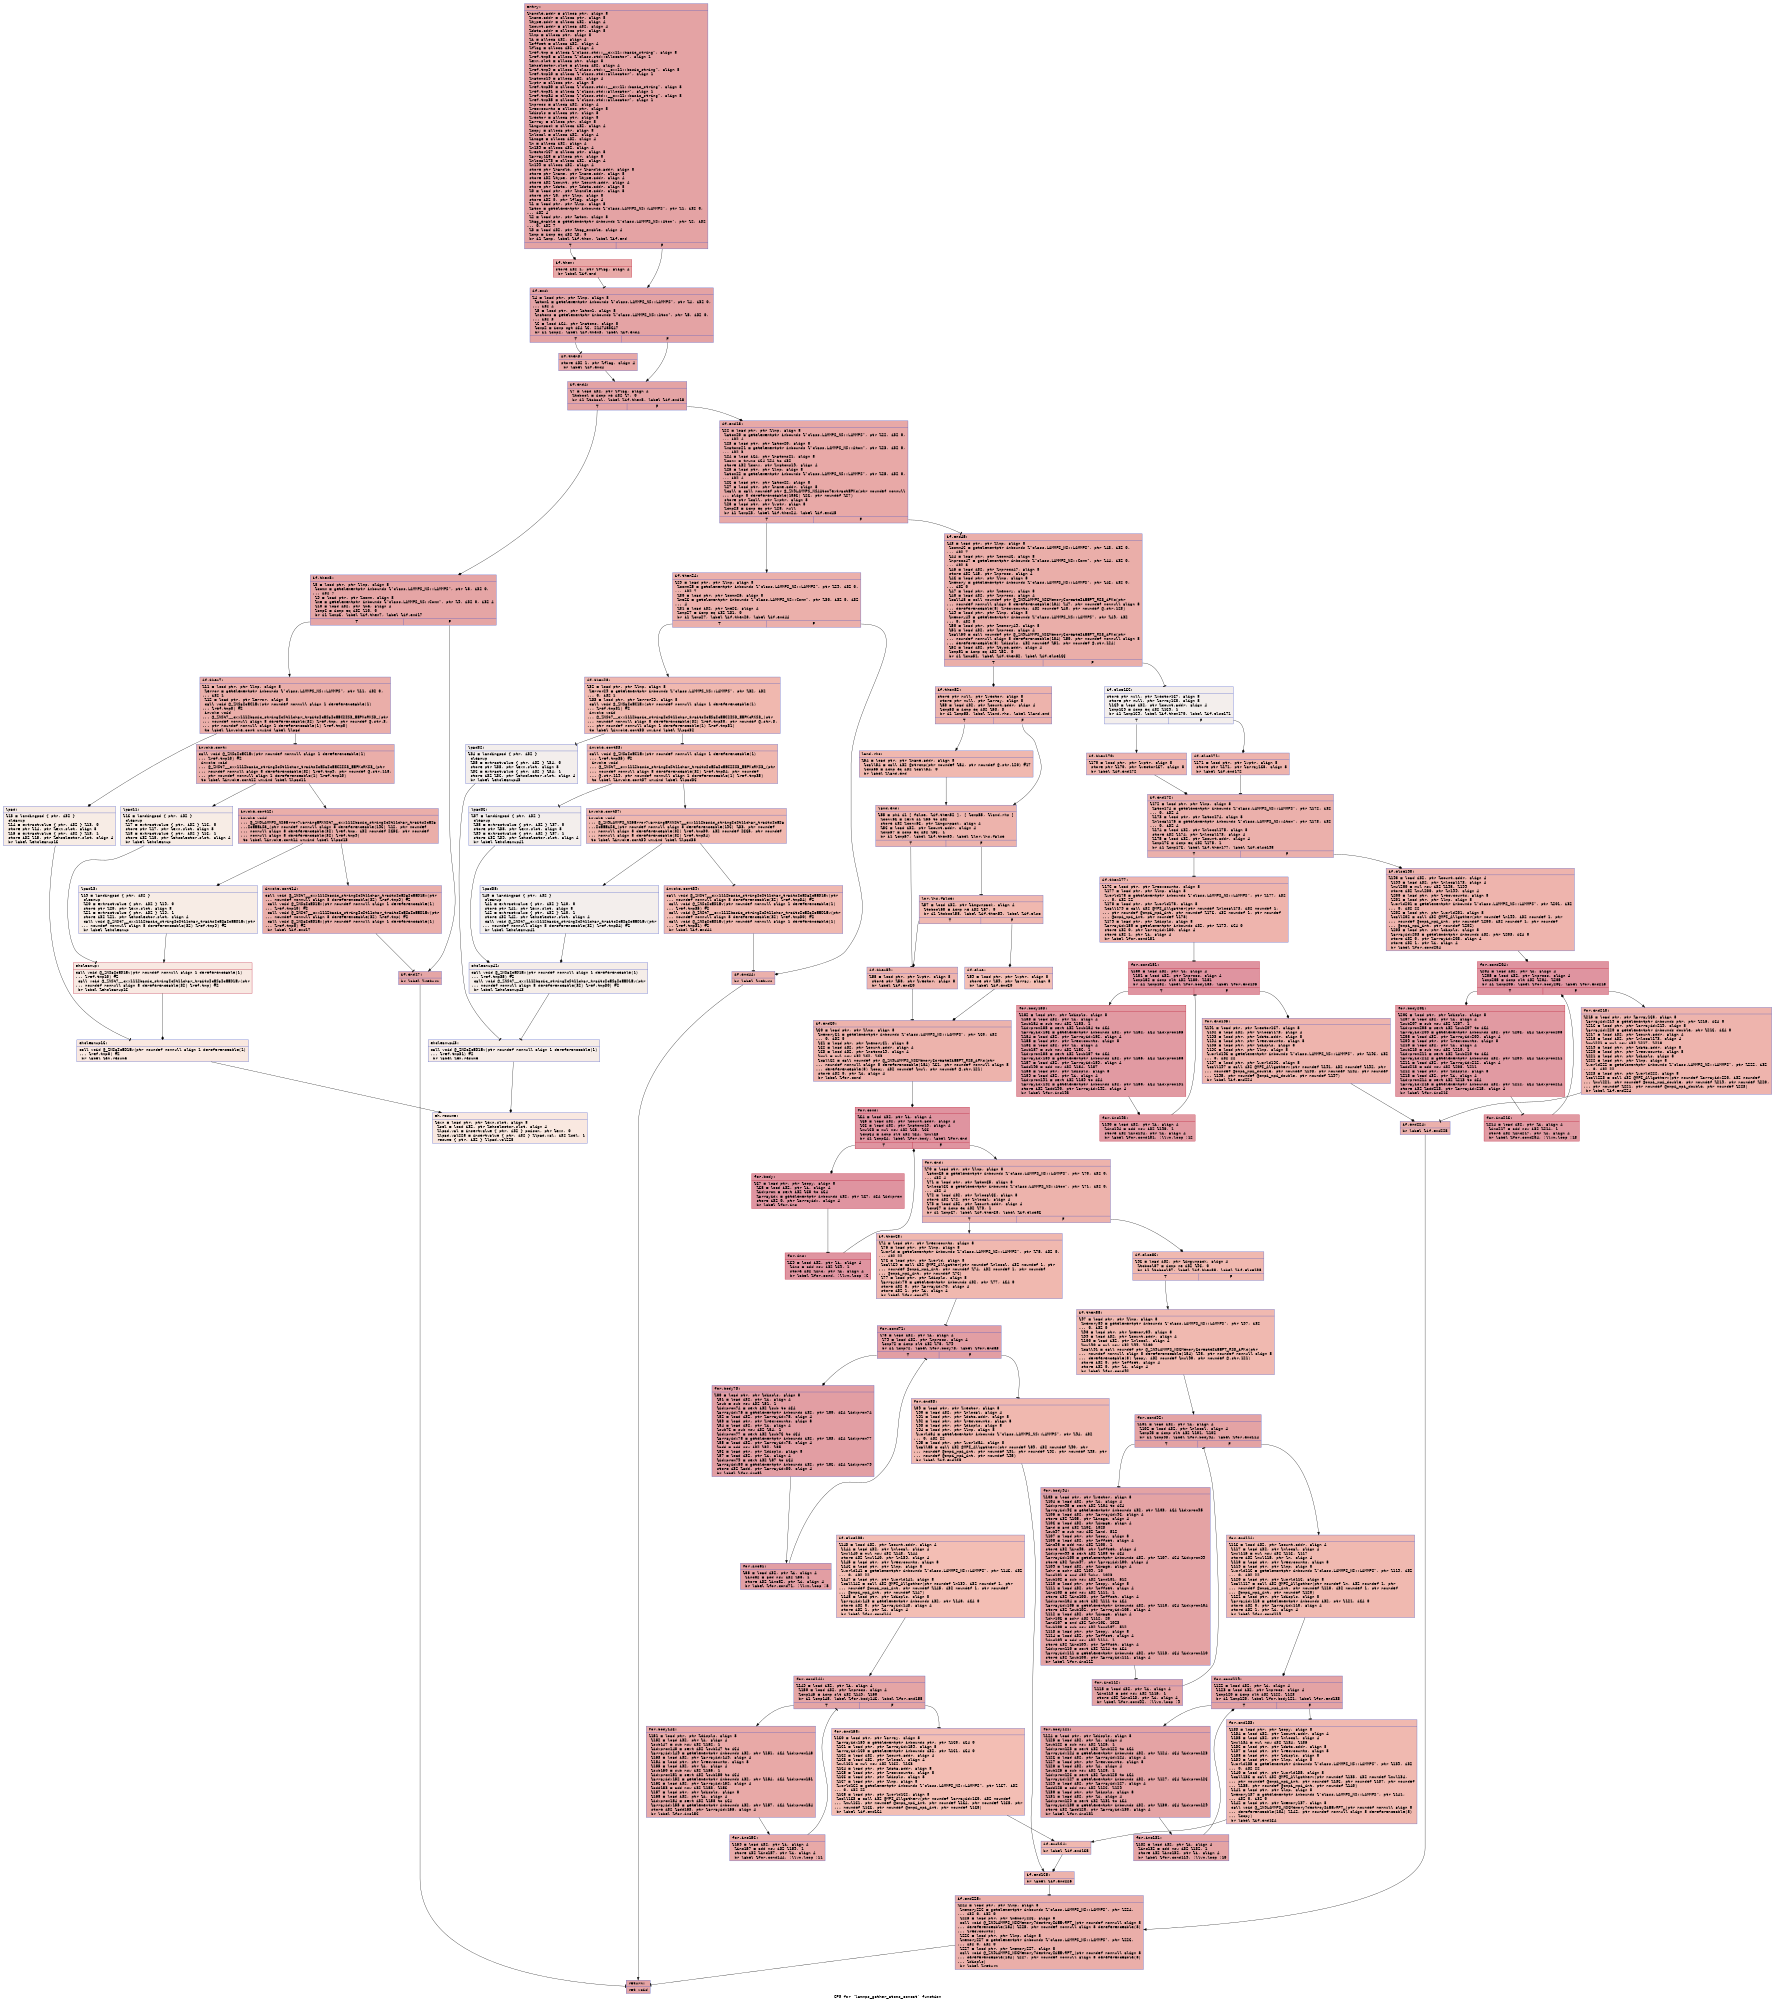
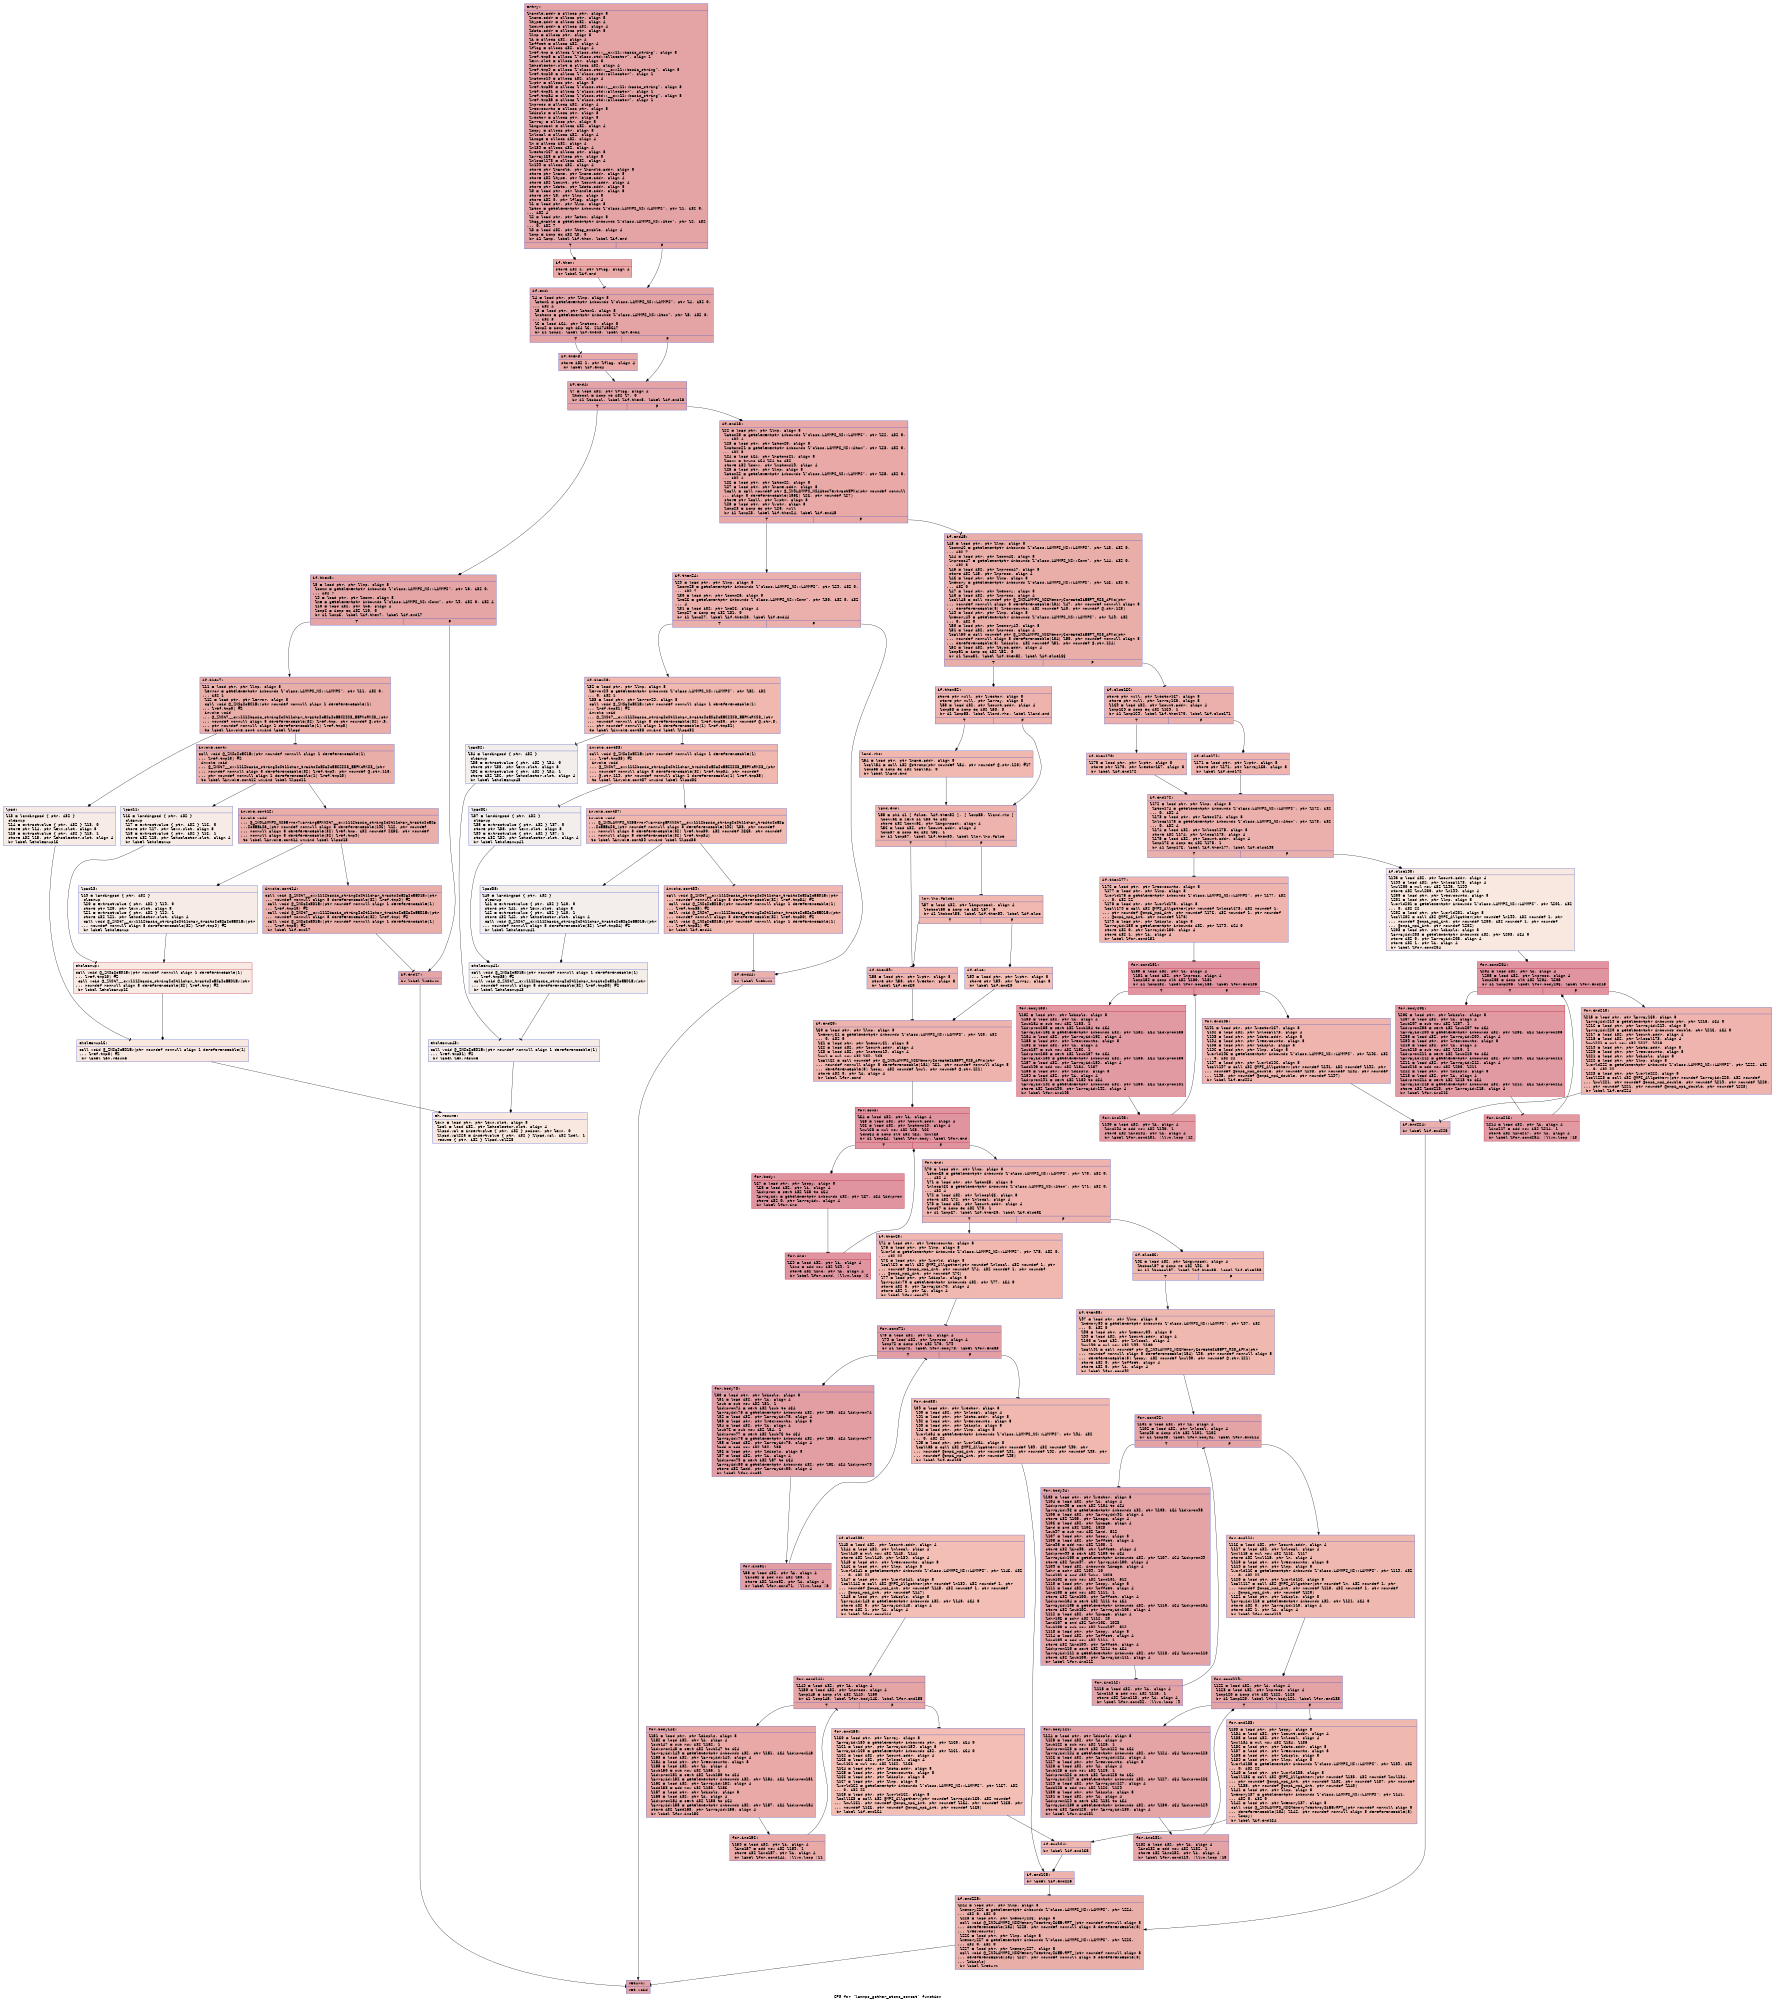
node "if.else166:": fillcolor #e3d9d370 -> #d24b4070
node "if.else198:": fillcolor #d8564670 -> #f1ccb870
node "for.body94:": text "%109 = load i32, ptr %image, align 4" -> "%109 = load i32, inbounds %image, align 4"
